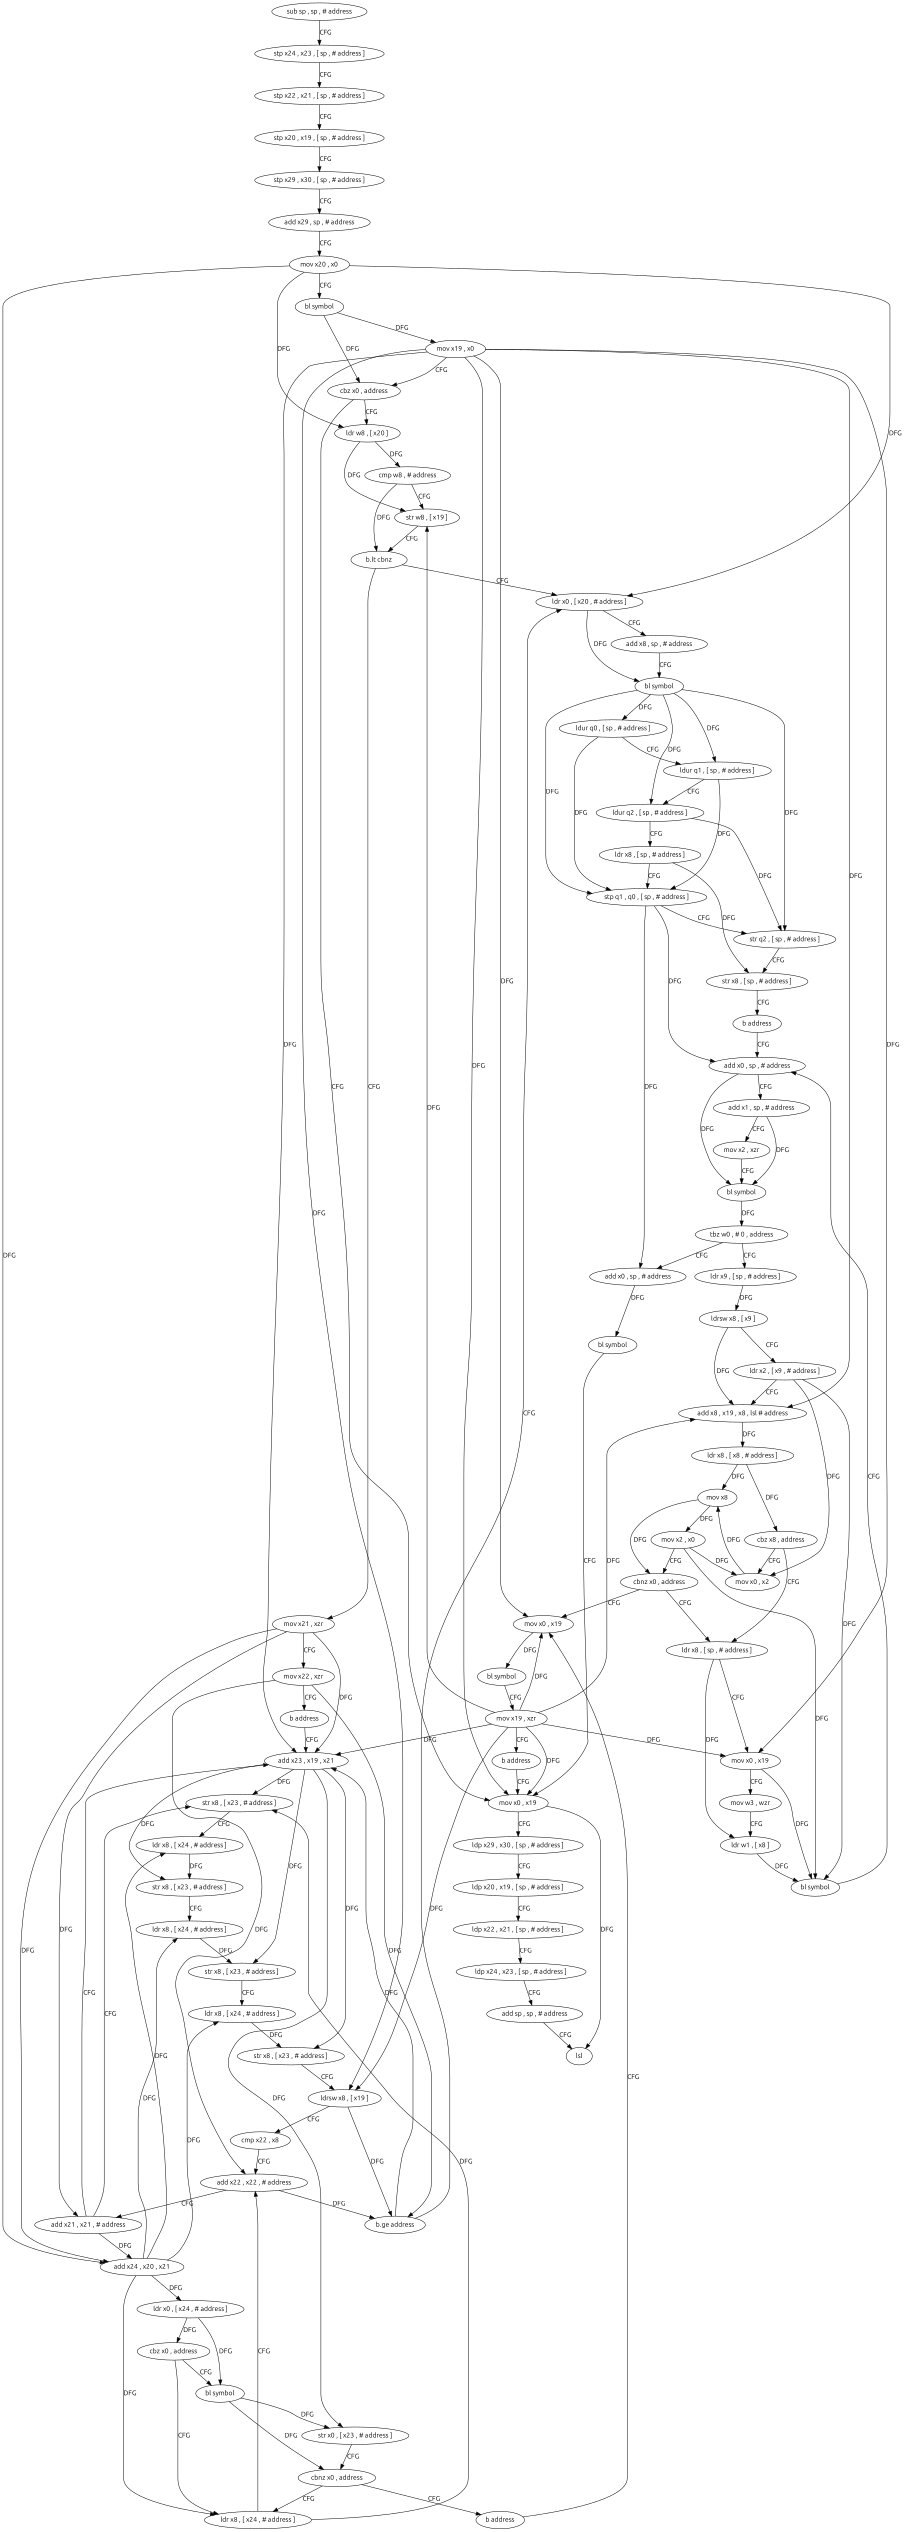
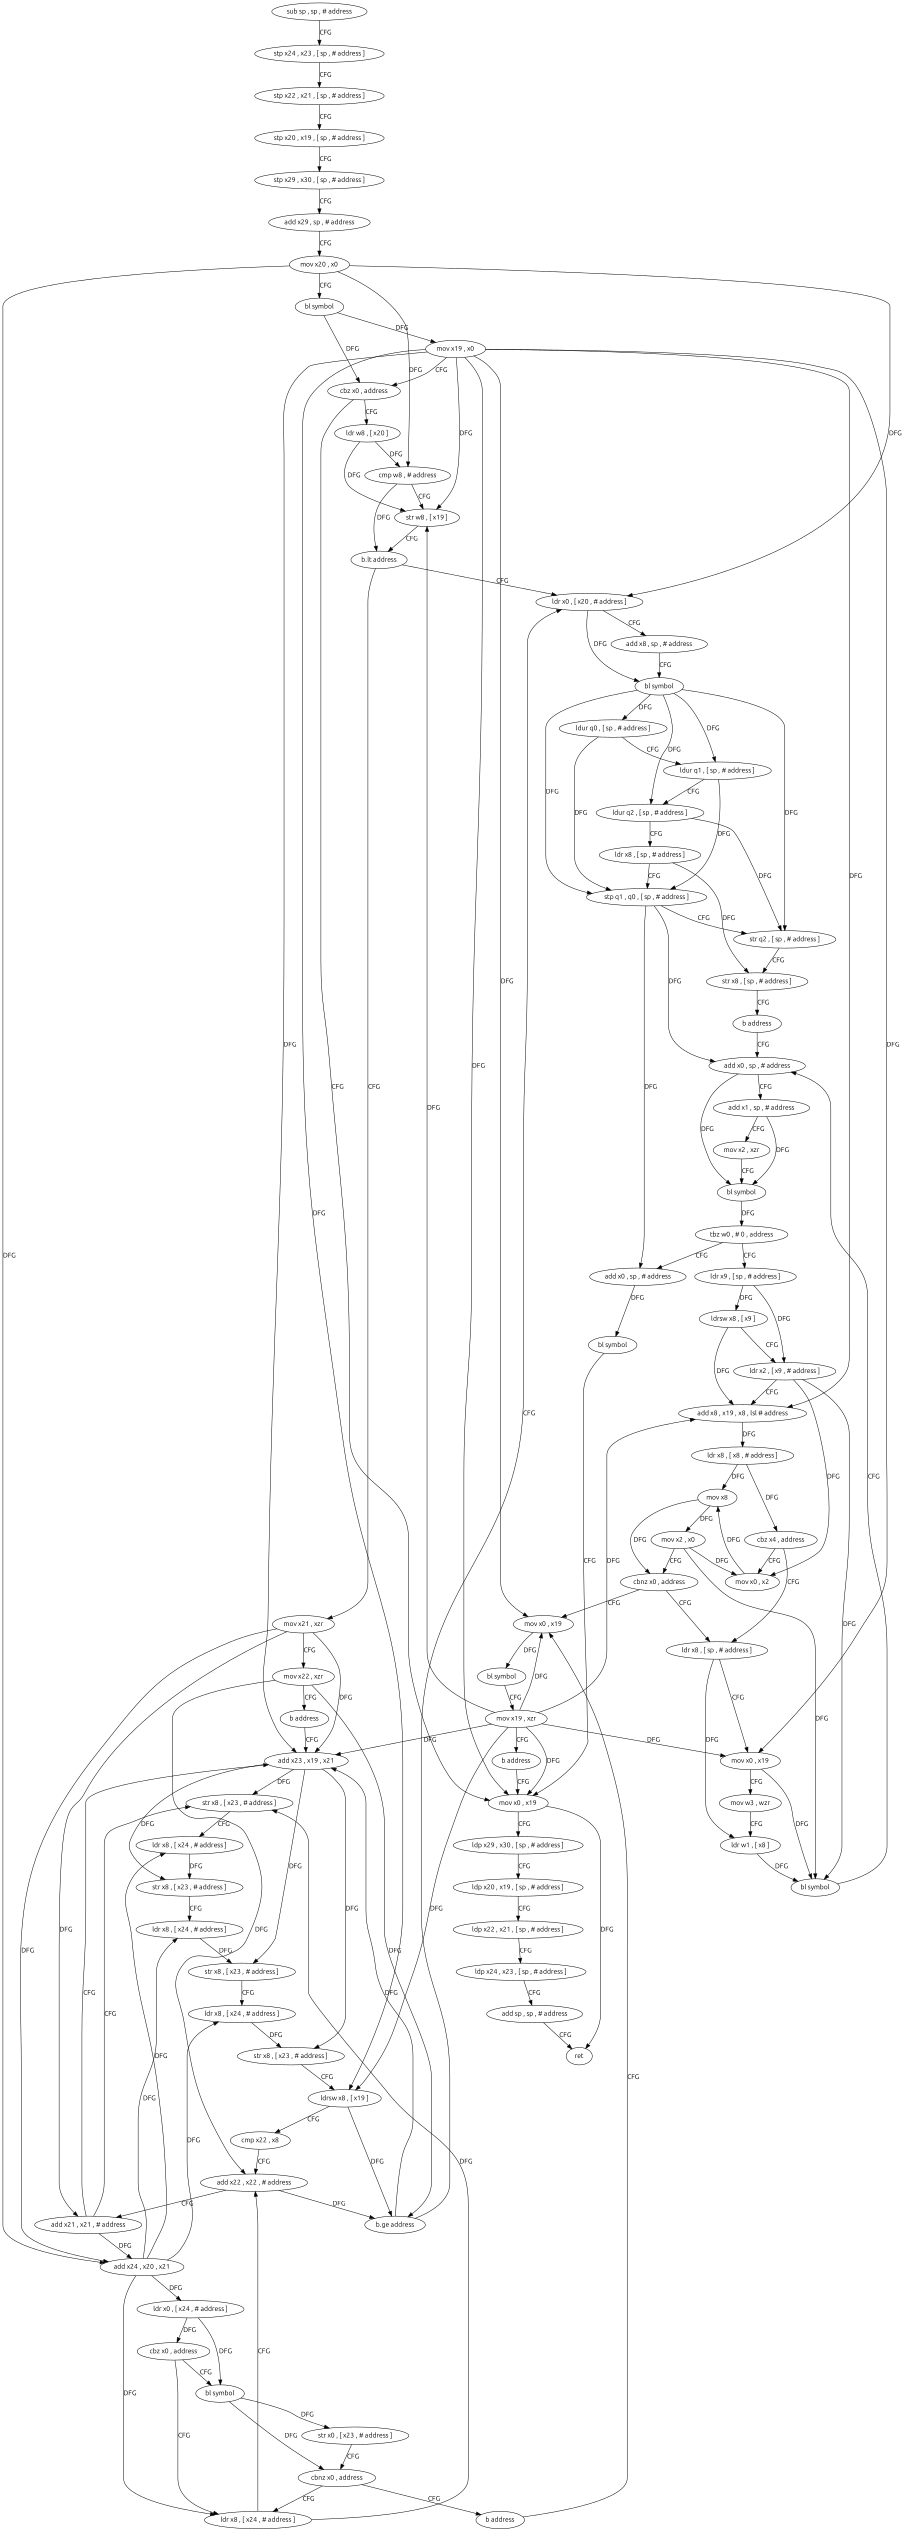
edge "mov x20 , x0" -> "ldr w8 , [ x20 ]": now "mov x20 , x0" -> "cmp w8 , # address"
edge "mov x19 , x0" -> "str w8 , [ x19 ]": added, label "DFG"
node "b.lt cbnz": label "b.lt cbnz" -> "b.lt address"
edge "ldr x9 , [ sp , # address ]" -> "ldr x2 , [ x9 , # address ]": added, label "DFG"
node "cbz x8 , address": label "cbz x8 , address" -> "cbz x4 , address"
node "lsl": label "lsl" -> "ret"
edge "add x23 , x19 , x21" -> "str x0 , [ x23 , # address ]": removed, label "DFG"
